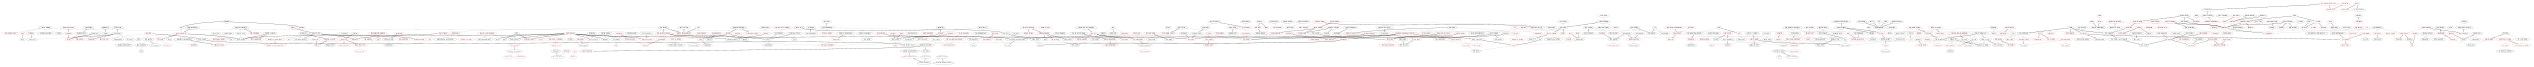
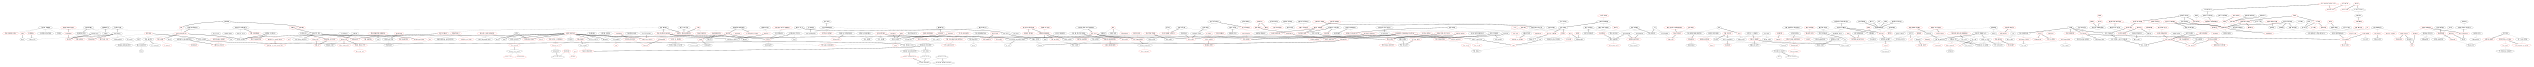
edge "Bee Gees" -- "Regina Spektor": now "Bee Gees" -- "Carpenters"
node "Aphex Twin": added
edge "Lacuna Coil" -- "Epica": now "Ozzy Osbourne" -- "Epica"
node "Neil Young": added
node "Norah Jones": removed
